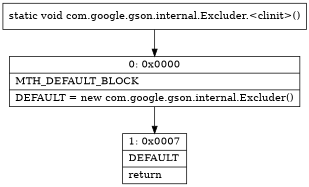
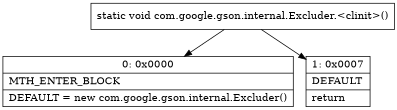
node "0: 0x0000": text "MTH_DEFAULT_BLOCK" -> "MTH_ENTER_BLOCK"
edge "0: 0x0000" -> "1: 0x0007": now "static void com.google.gson.internal.Excluder.<clinit>()" -> "1: 0x0007"
